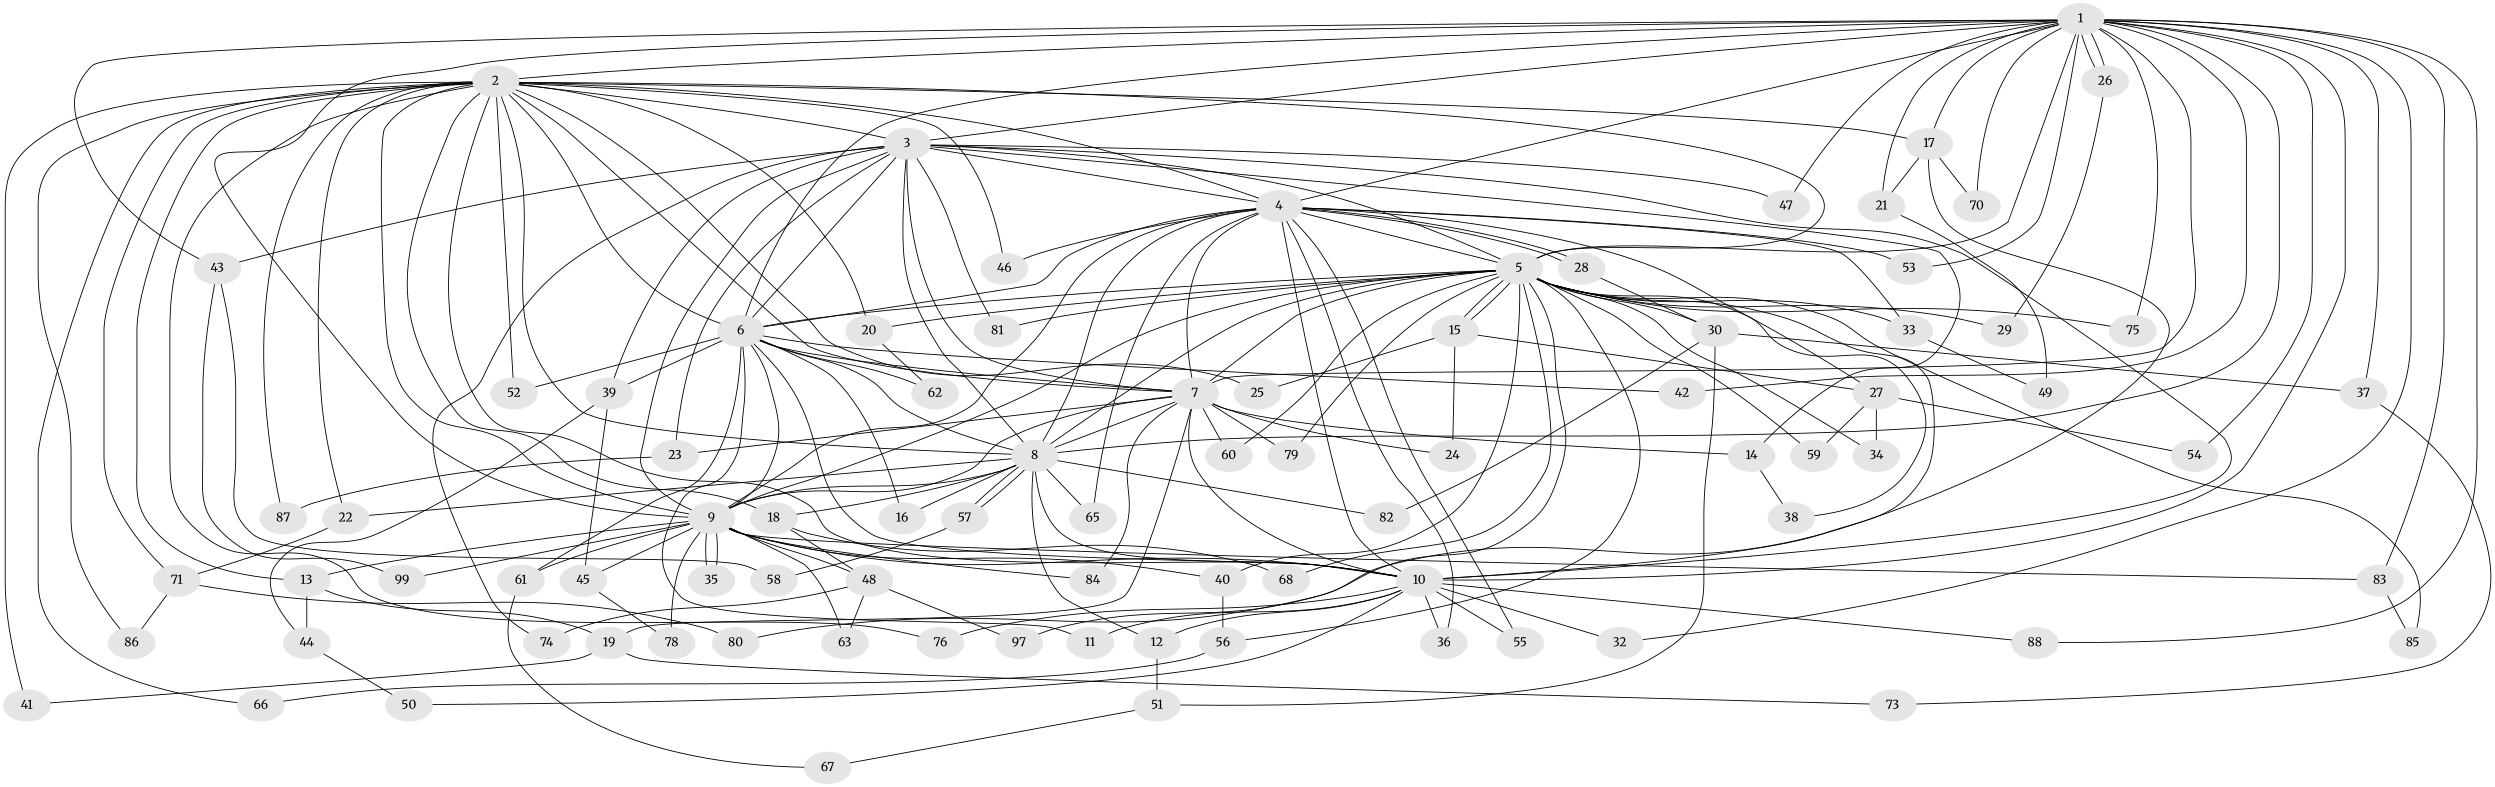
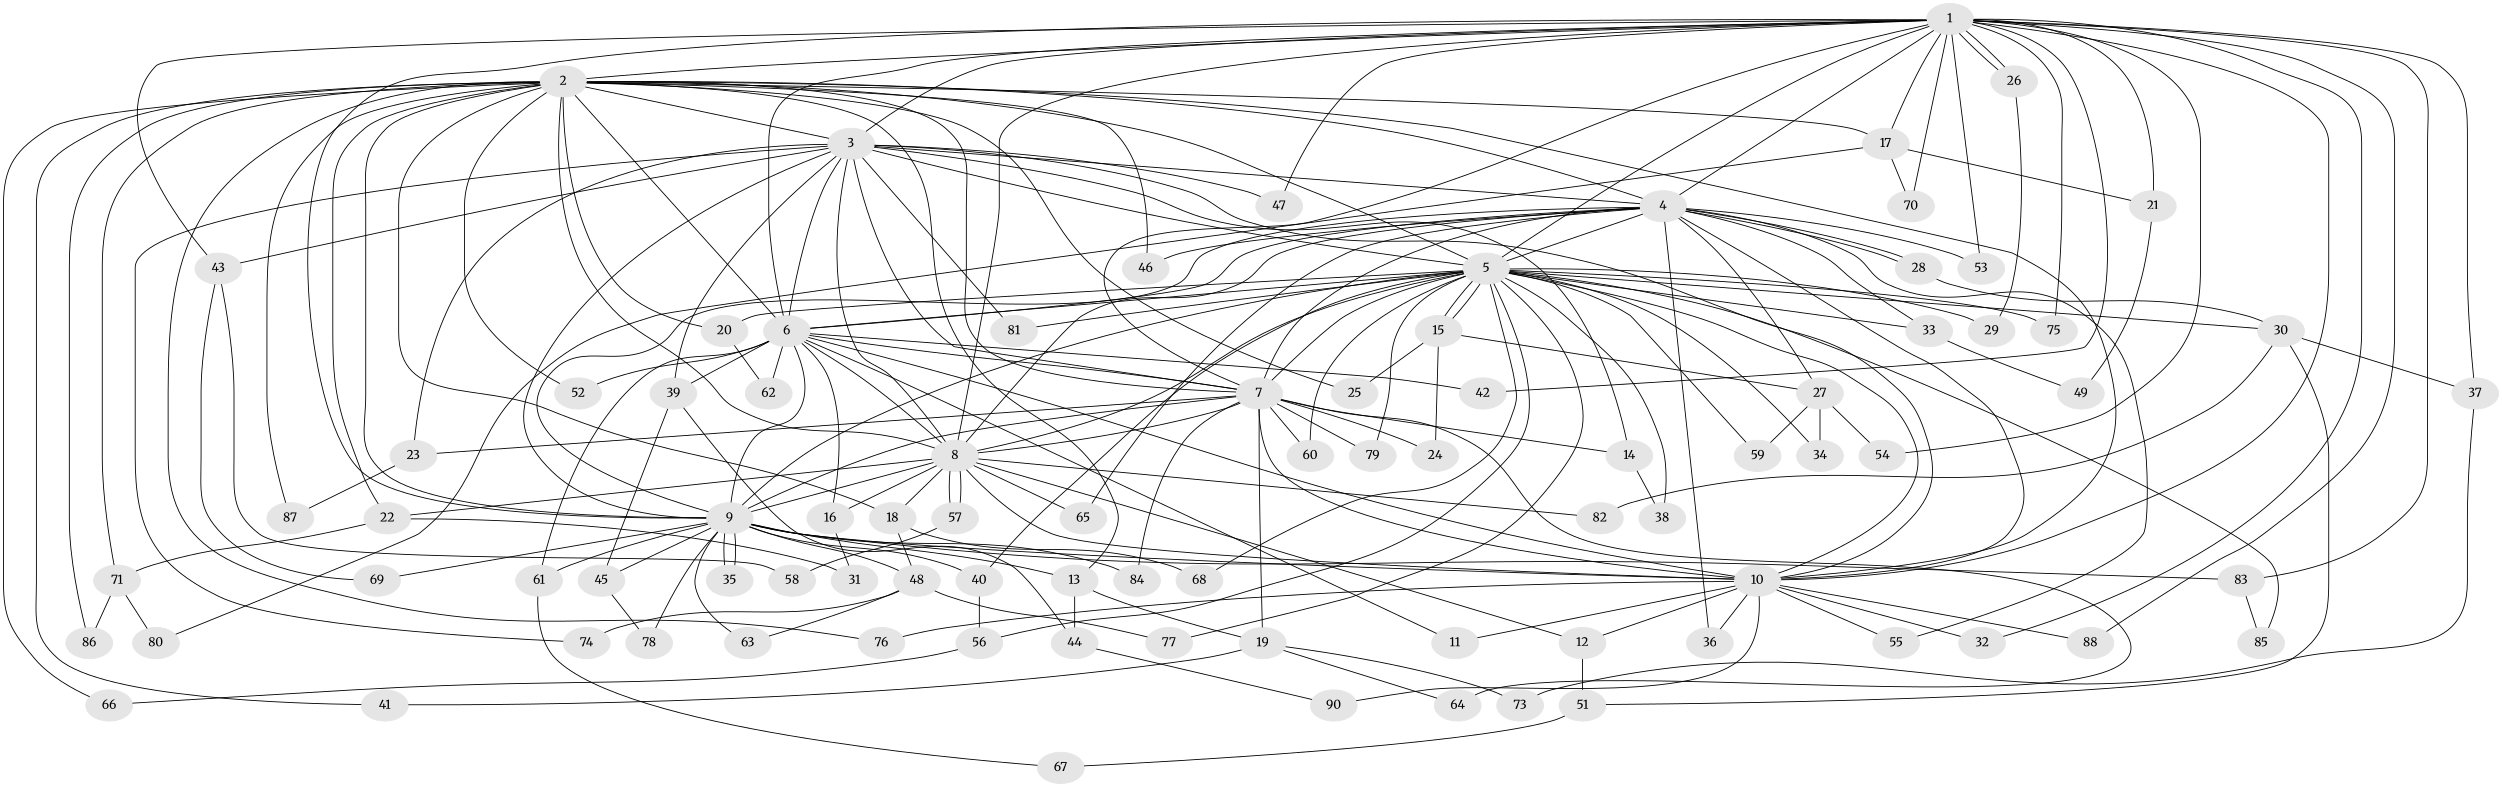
node "99": label "99" -> "69"
node "31": added
node "97": label "97" -> "77"
node "50": label "50" -> "90"
node "64": added
